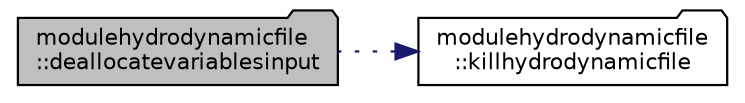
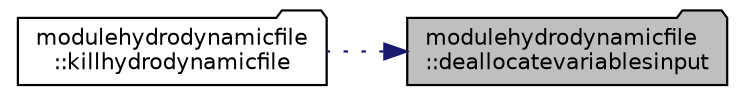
edge "modulehydrodynamicfile ::deallocatevariablesinput" -> "modulehydrodynamicfile ::killhydrodynamicfile": reversed
